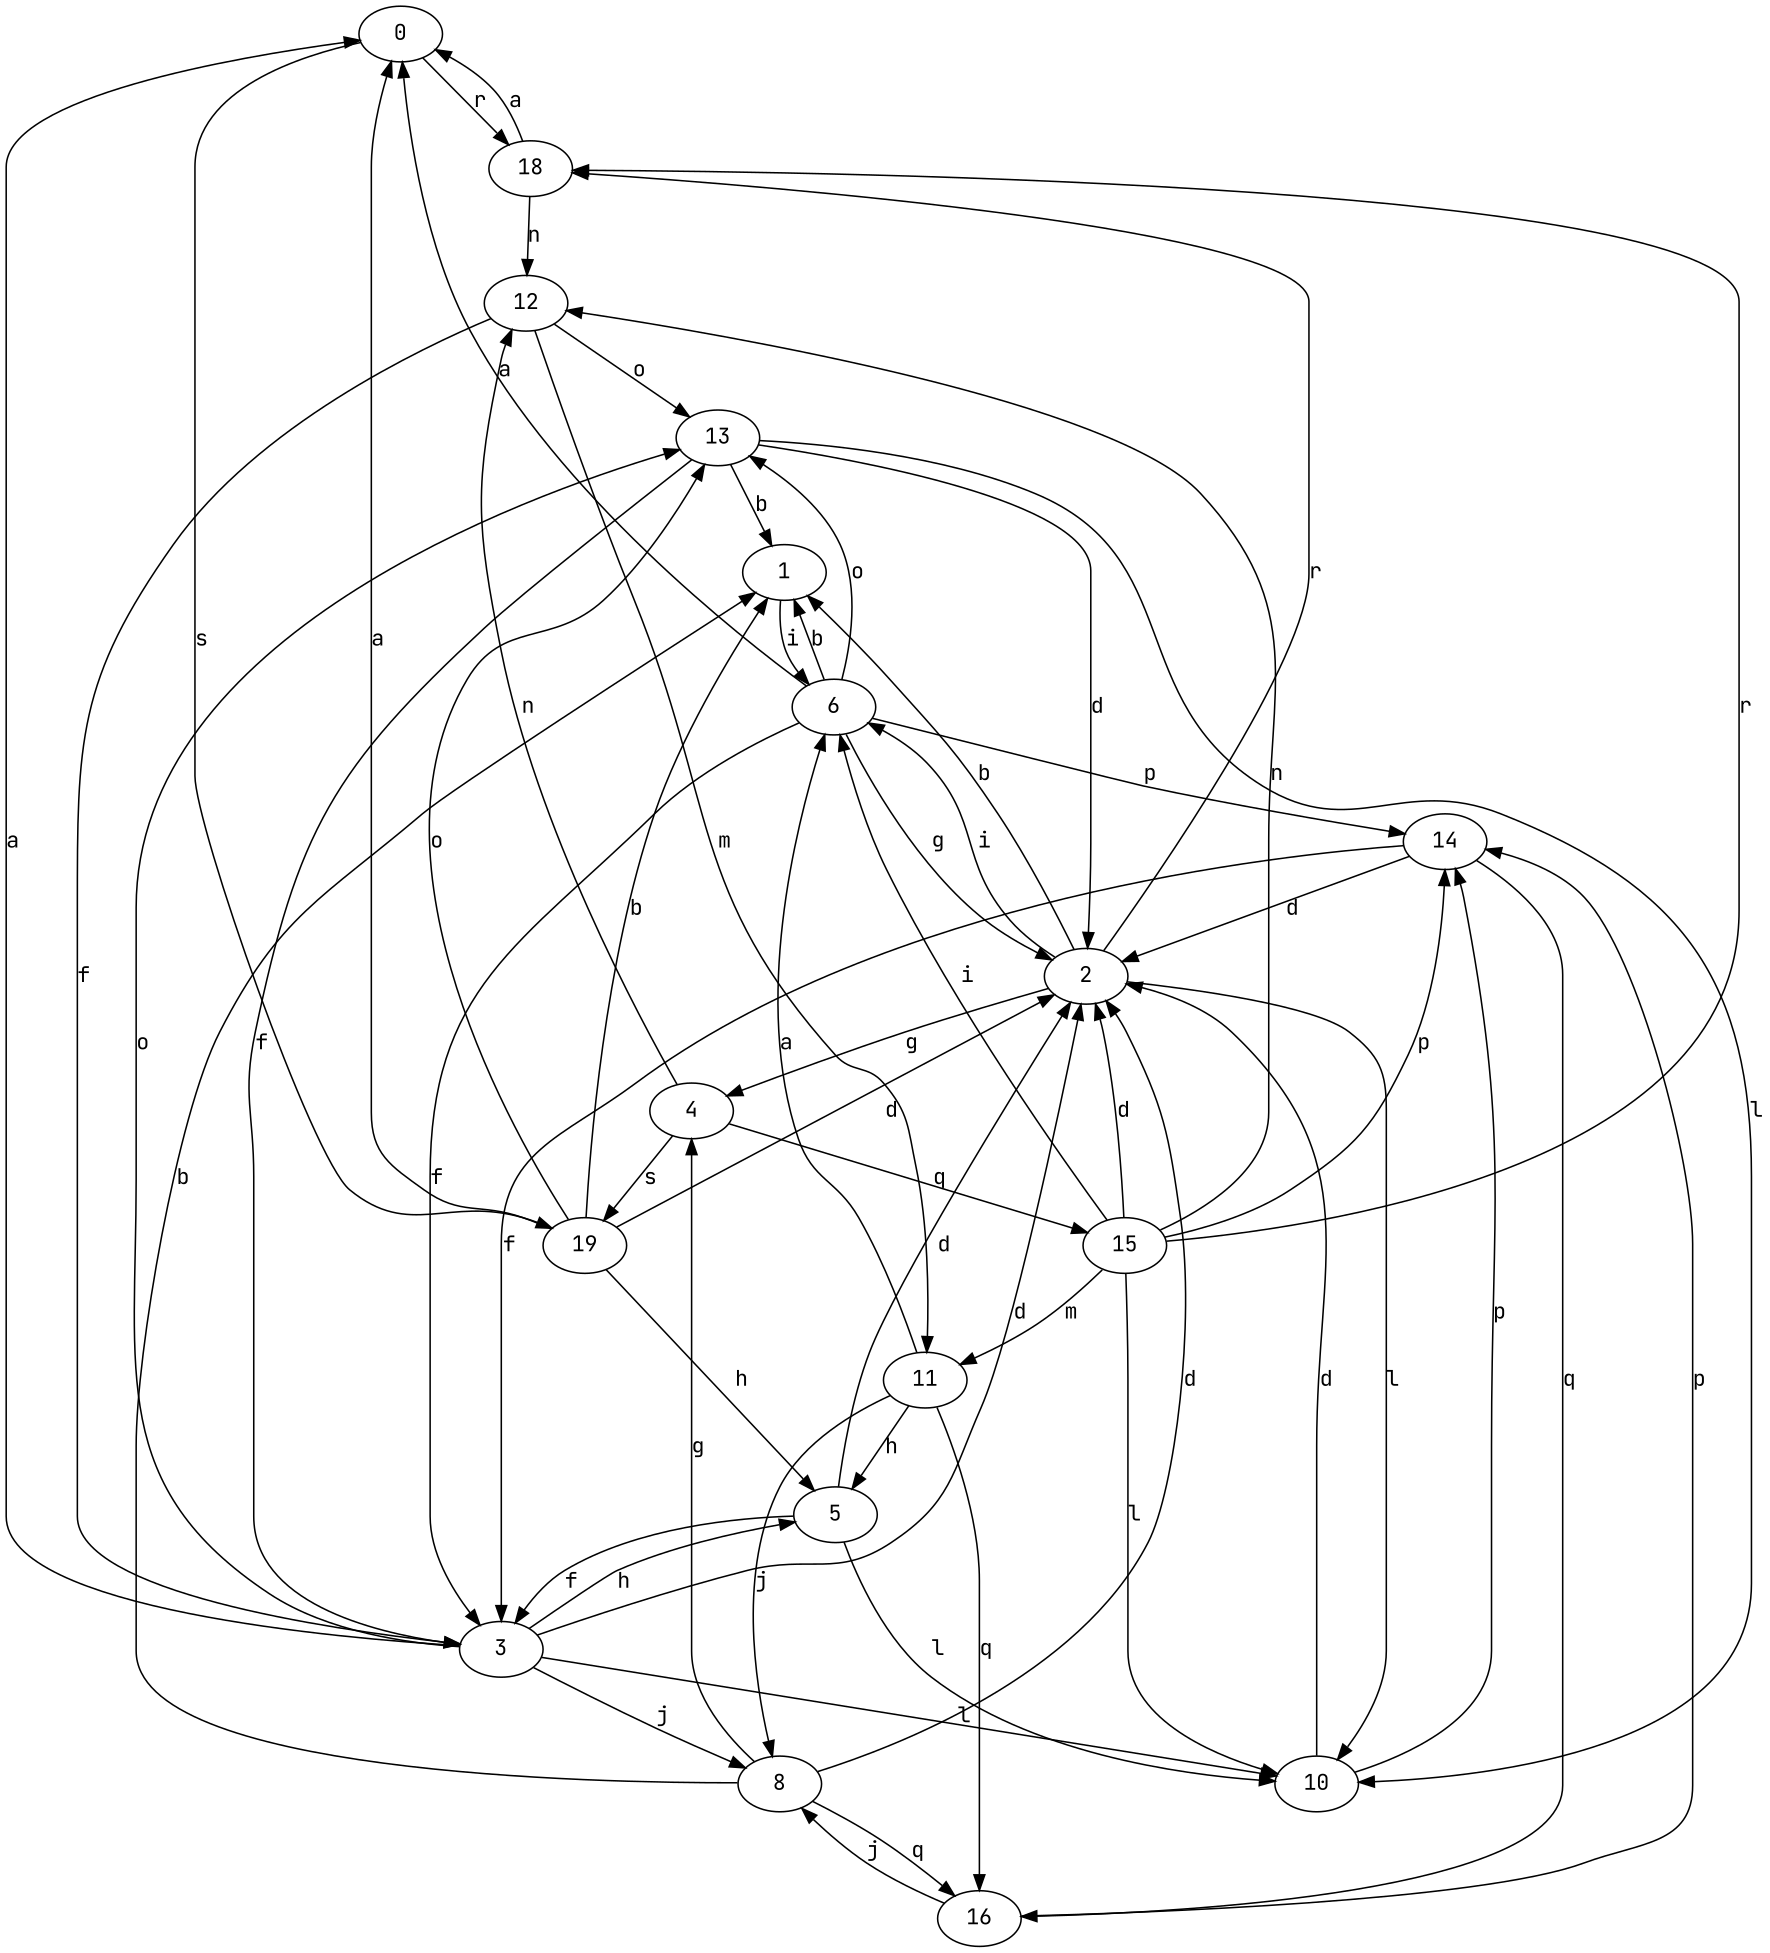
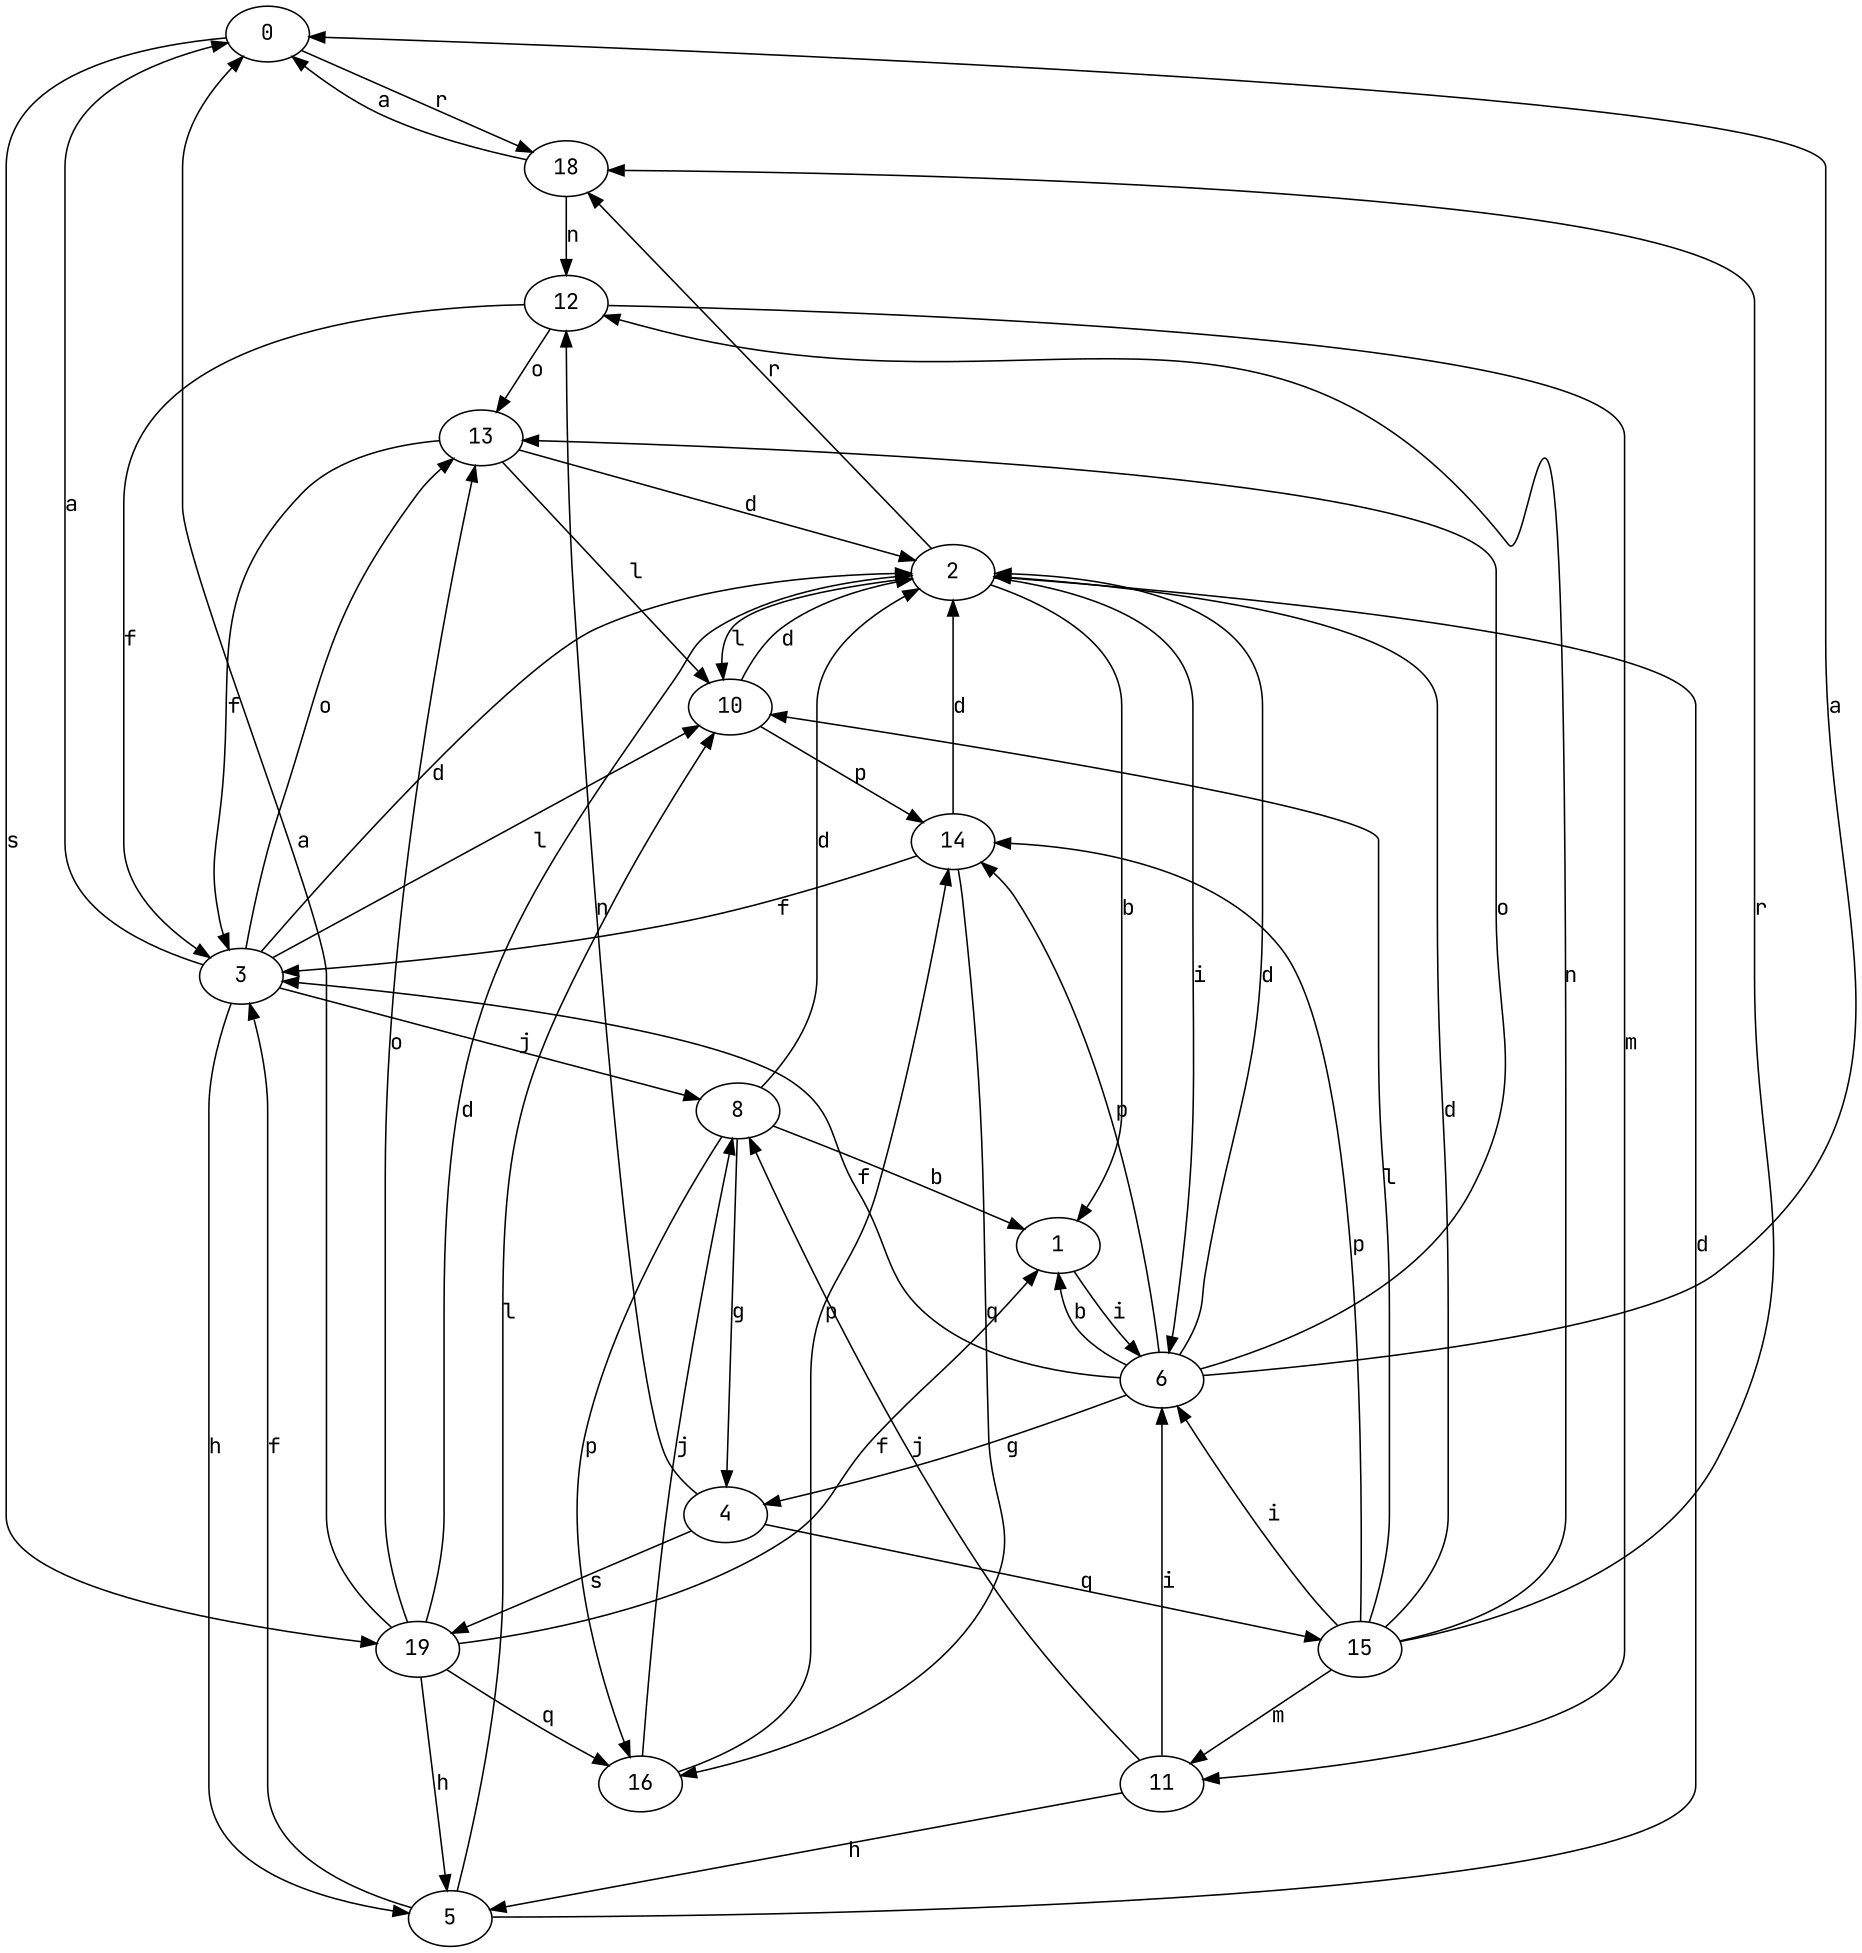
edge "13" -> "1": removed, label "b"
edge "6" -> "2": label "g" -> "d"
edge "19" -> "1": label "b" -> "f"
edge "2" -> "4": now "6" -> "4"
edge "11" -> "6": label "a" -> "i"
edge "11" -> "16": now "19" -> "16"
edge "8" -> "16": label "q" -> "p"
